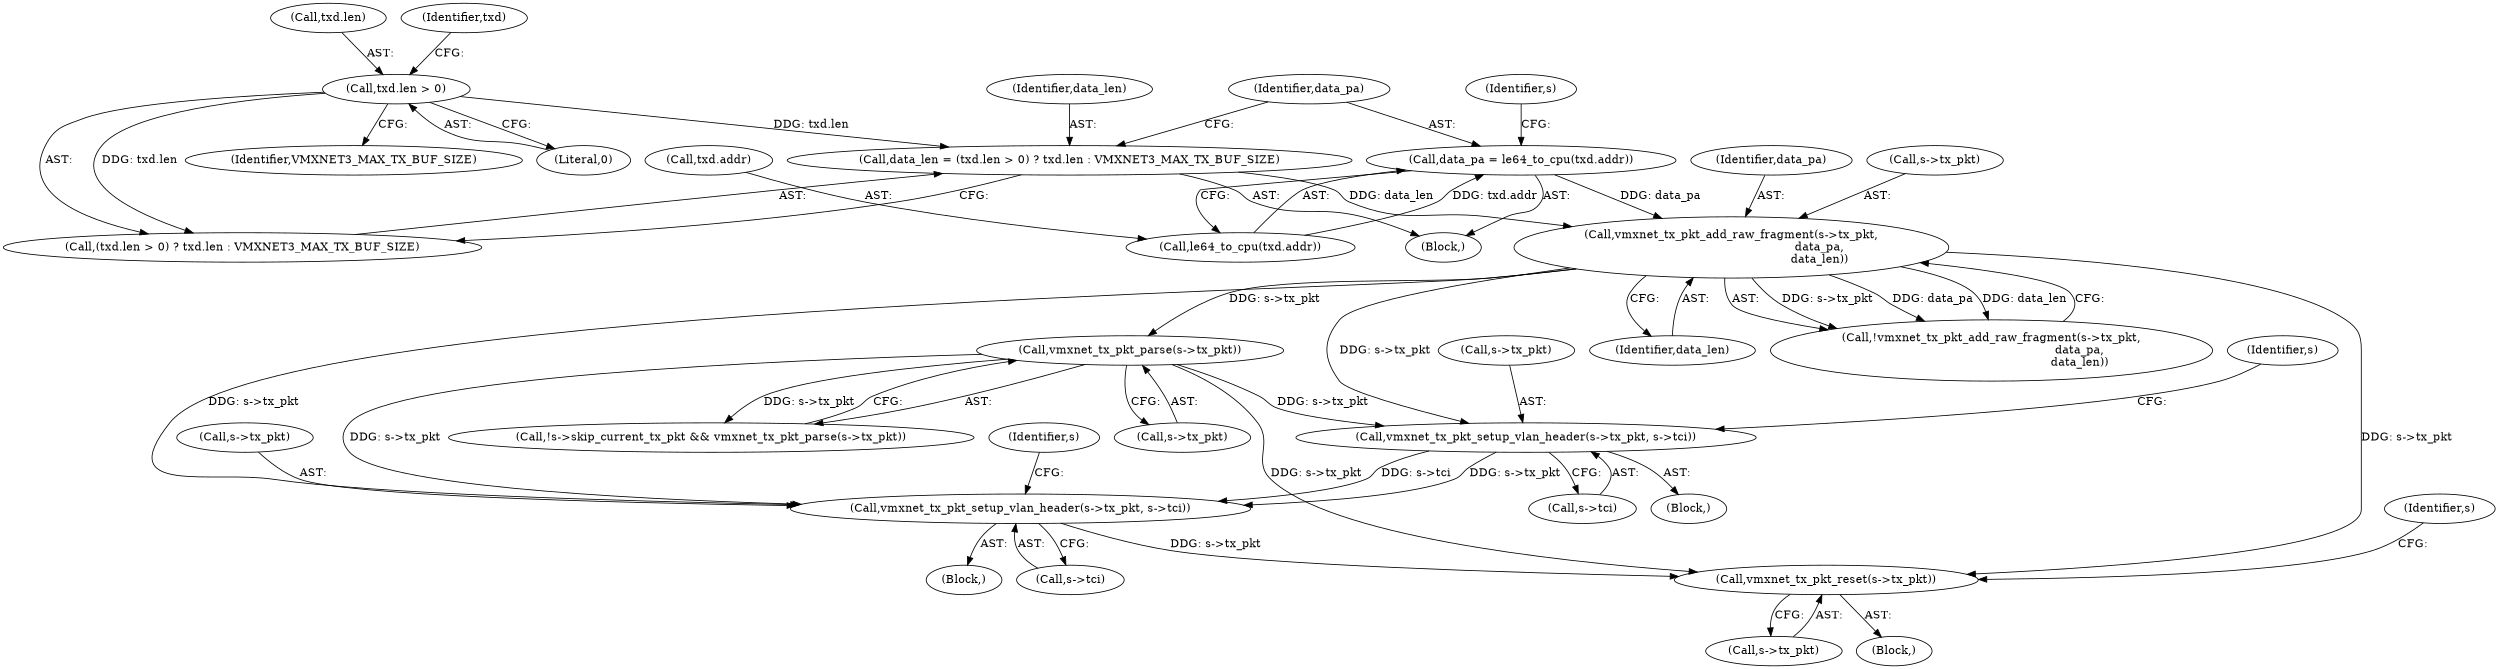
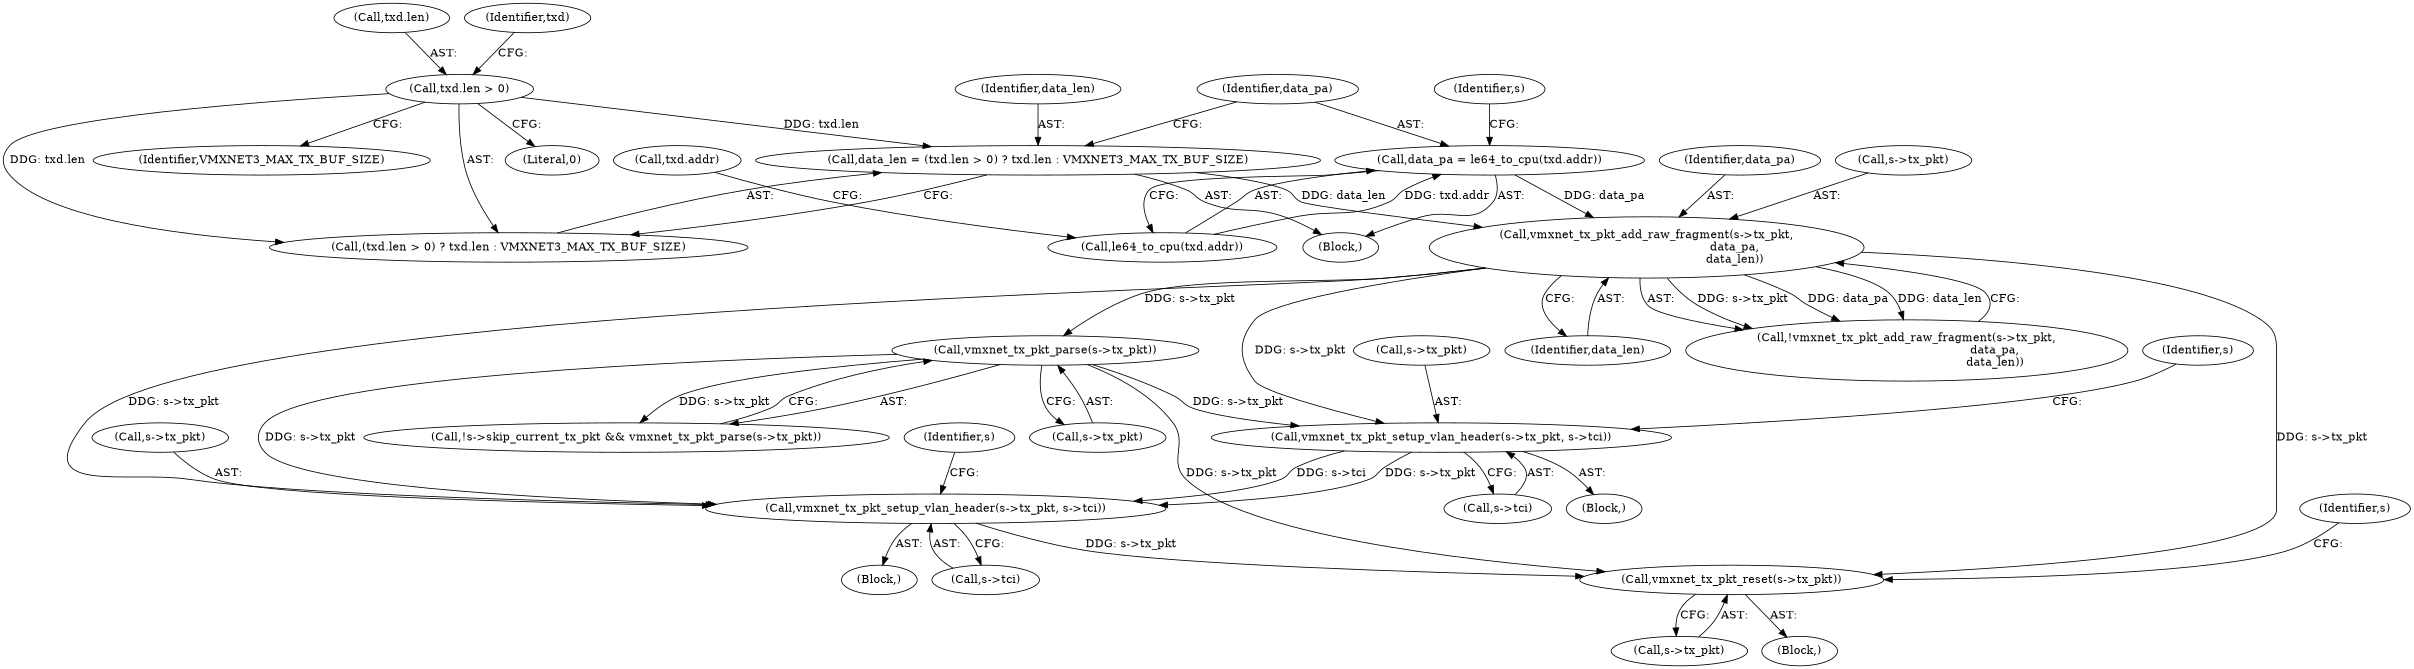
edge "(Literal,0)" -> "(Call,txd.len > 0)": removed, label "AST:"
edge "(Call,txd.addr)" -> "(Call,le64_to_cpu(txd.addr))": label "AST: " -> "CFG: "
